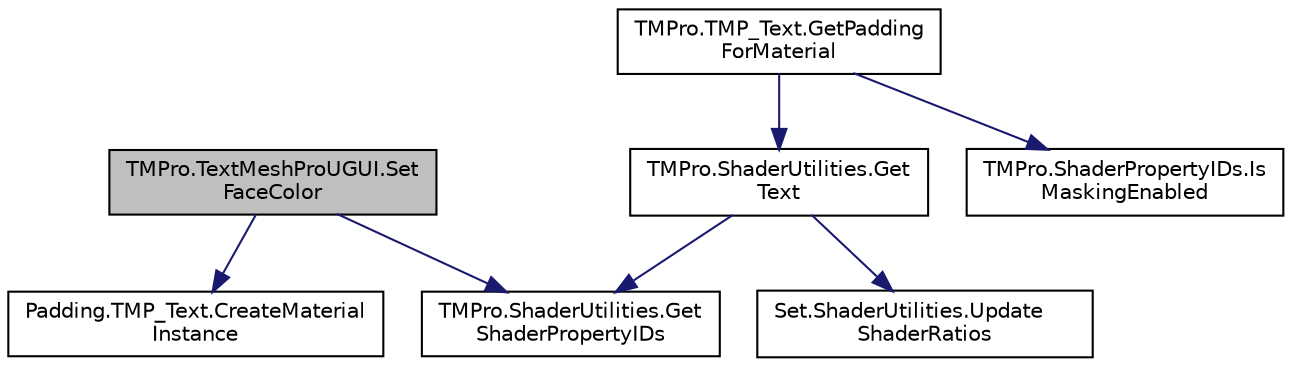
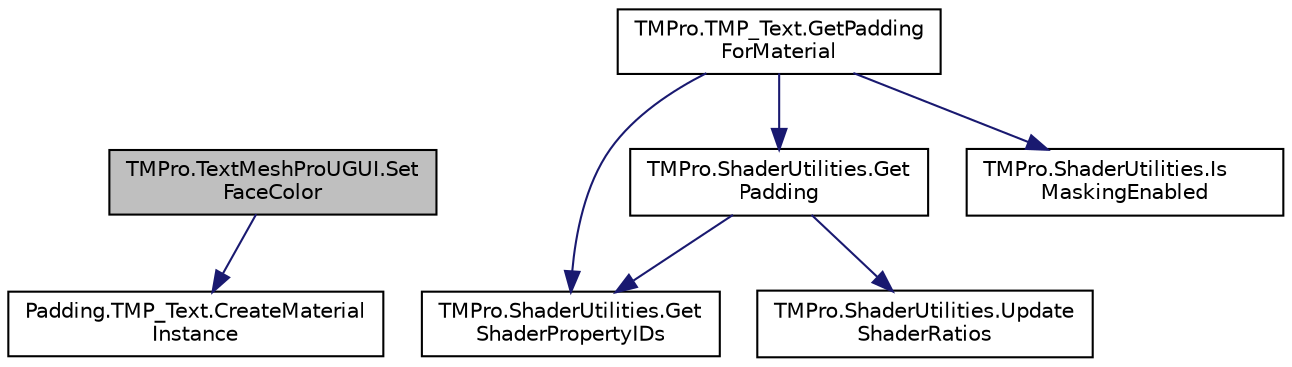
node "TMPro.ShaderUtilities.Get Text": label "TMPro.ShaderUtilities.Get Text" -> "TMPro.ShaderUtilities.Get Padding"
node "TMPro.ShaderPropertyIDs.Is MaskingEnabled": label "TMPro.ShaderPropertyIDs.Is MaskingEnabled" -> "TMPro.ShaderUtilities.Is MaskingEnabled"
edge "TMPro.TextMeshProUGUI.Set FaceColor" -> "TMPro.ShaderUtilities.Get ShaderPropertyIDs": now "TMPro.TMP_Text.GetPadding ForMaterial" -> "TMPro.ShaderUtilities.Get ShaderPropertyIDs"
node "Set.ShaderUtilities.Update ShaderRatios": label "Set.ShaderUtilities.Update ShaderRatios" -> "TMPro.ShaderUtilities.Update ShaderRatios"
